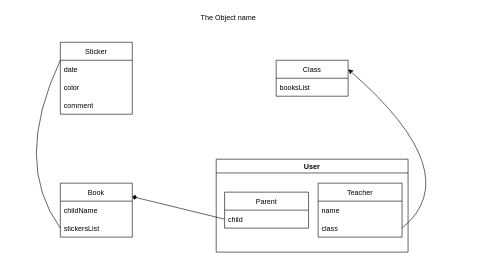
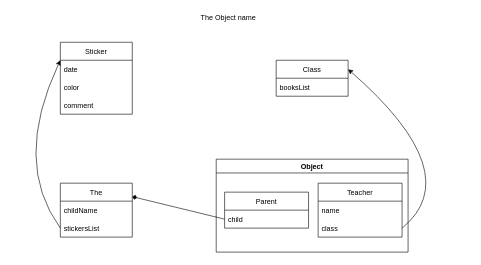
edge "Sticker" -- "stickersList": arrowhead none -> classic
node "User": label "User" -> "Object"
node "Book": label "Book" -> "The"
